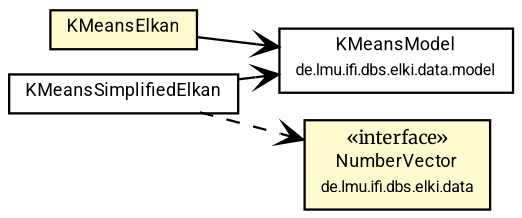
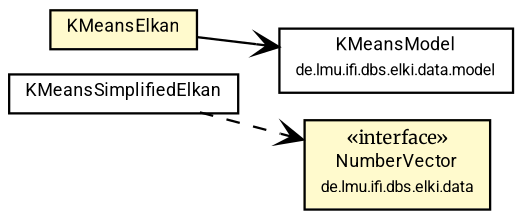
edge "KMeansSimplifiedElkan" -> "KMeansModel": removed
